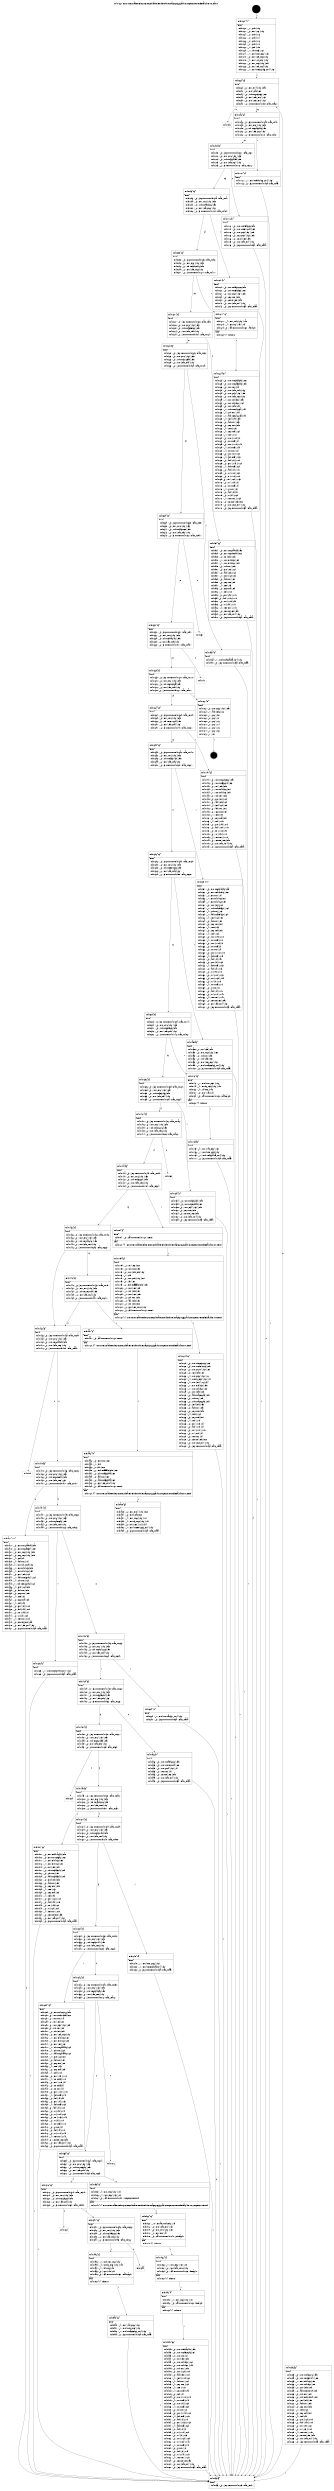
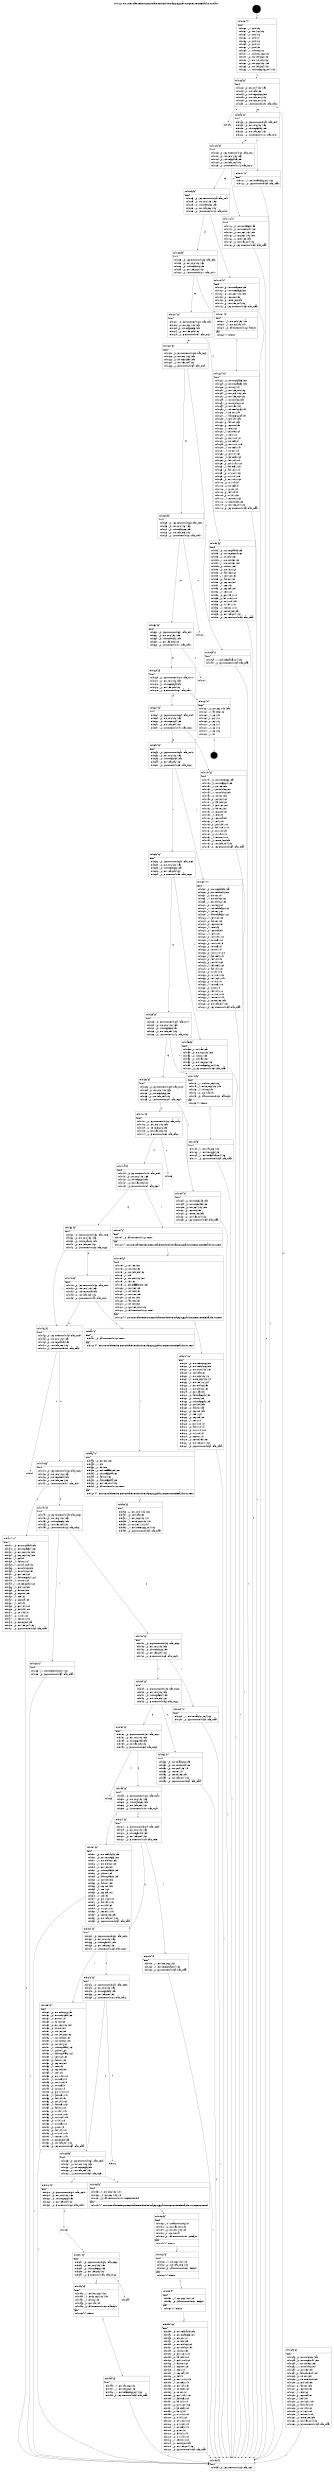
edge "0x401578 [25]" -> "0x401591 [25]": now "0x401c3d" -> "0x401591 [25]"
